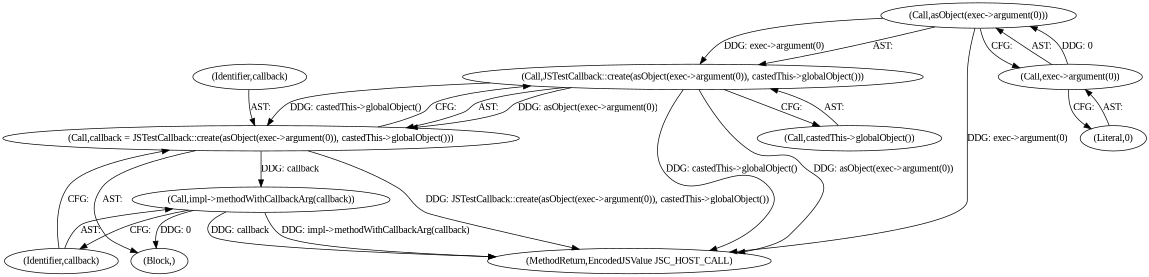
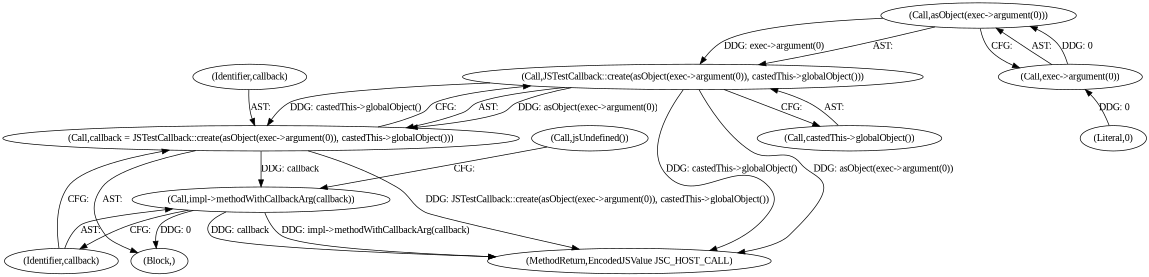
edge "(Literal,0)" -> "(Call,exec->argument(0))": label "AST: " -> "DDG: 0"
edge "(Call,exec->argument(0))" -> "(Literal,0)": removed, label "CFG:"
node "(Call,jsUndefined())": added
edge "(Call,asObject(exec->argument(0)))" -> "(MethodReturn,EncodedJSValue JSC_HOST_CALL)": removed, label "DDG: exec->argument(0)"
